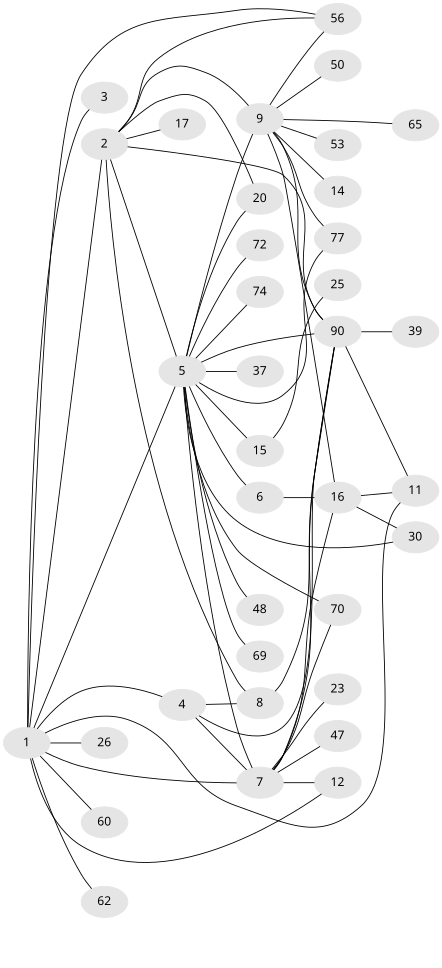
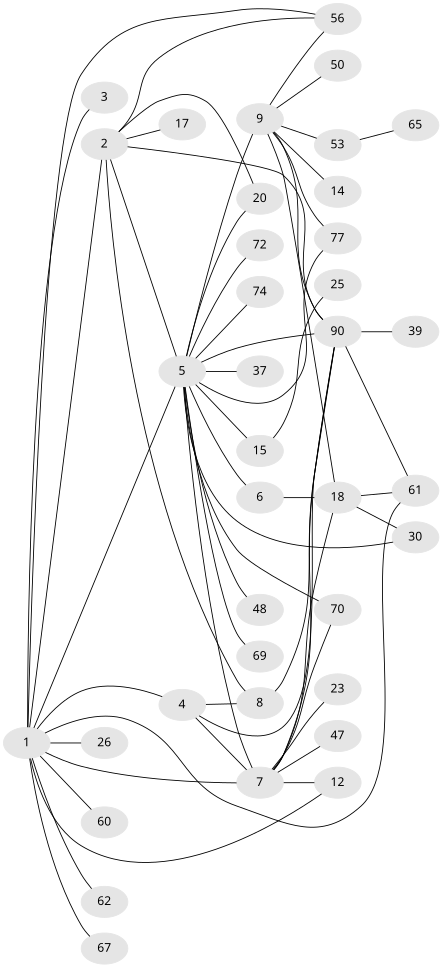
edge "9" -- "2": removed
edge "9" -- "65": now "53" -- "65"
node "11": label "11" -> "61"
node "16": label "16" -> "18"
node "67": added
